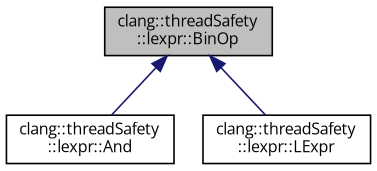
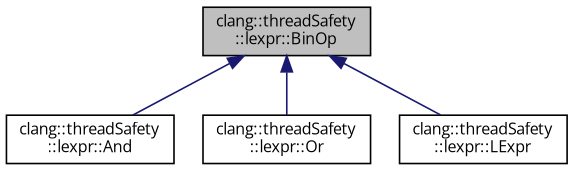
node "clang::threadSafety ::lexpr::Or": added
